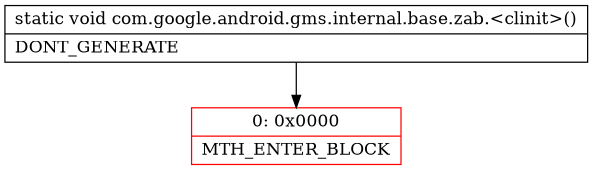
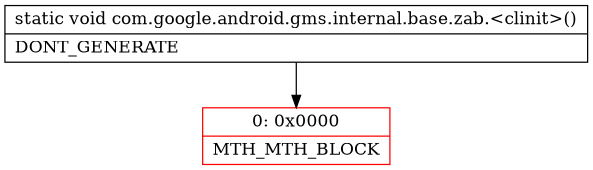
node "0: 0x0000": text "MTH_ENTER_BLOCK" -> "MTH_MTH_BLOCK"
